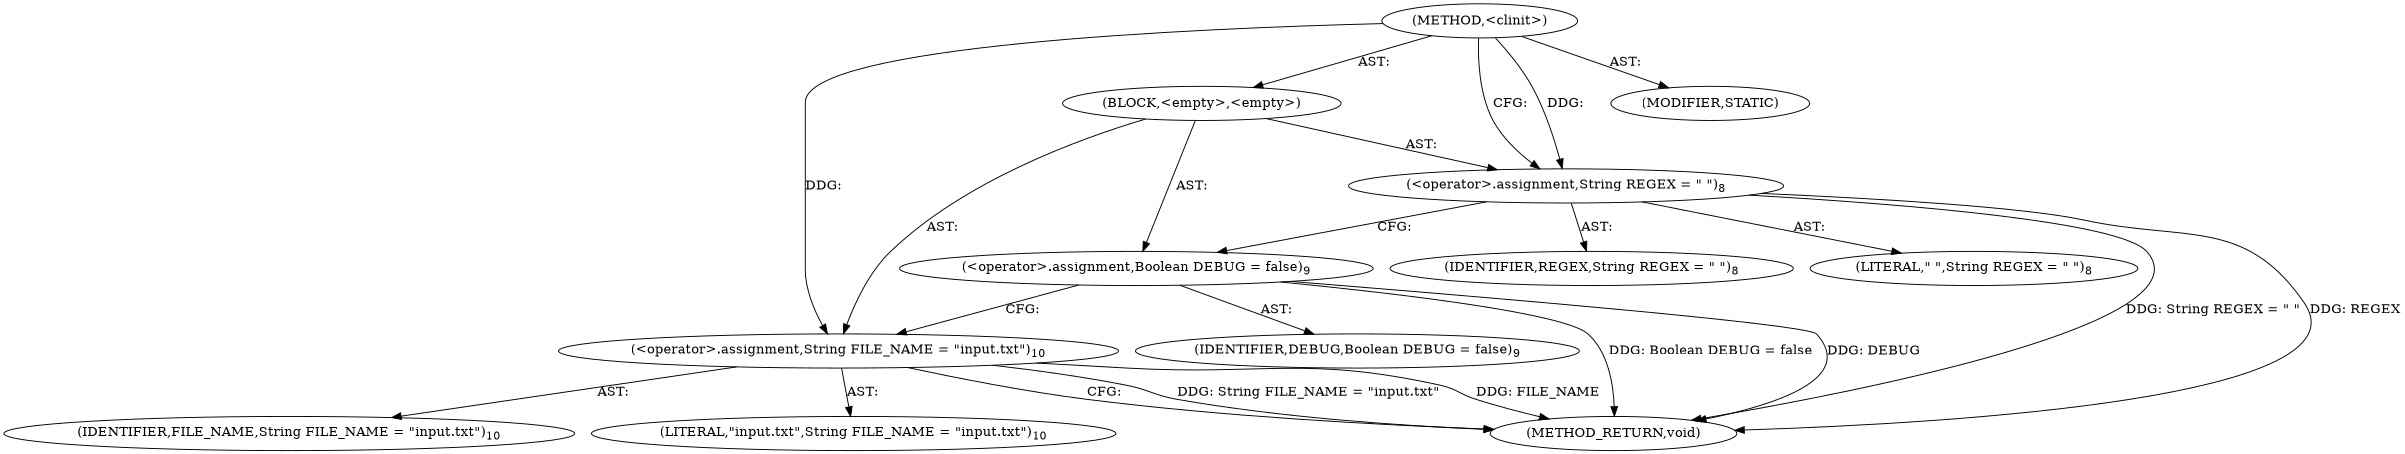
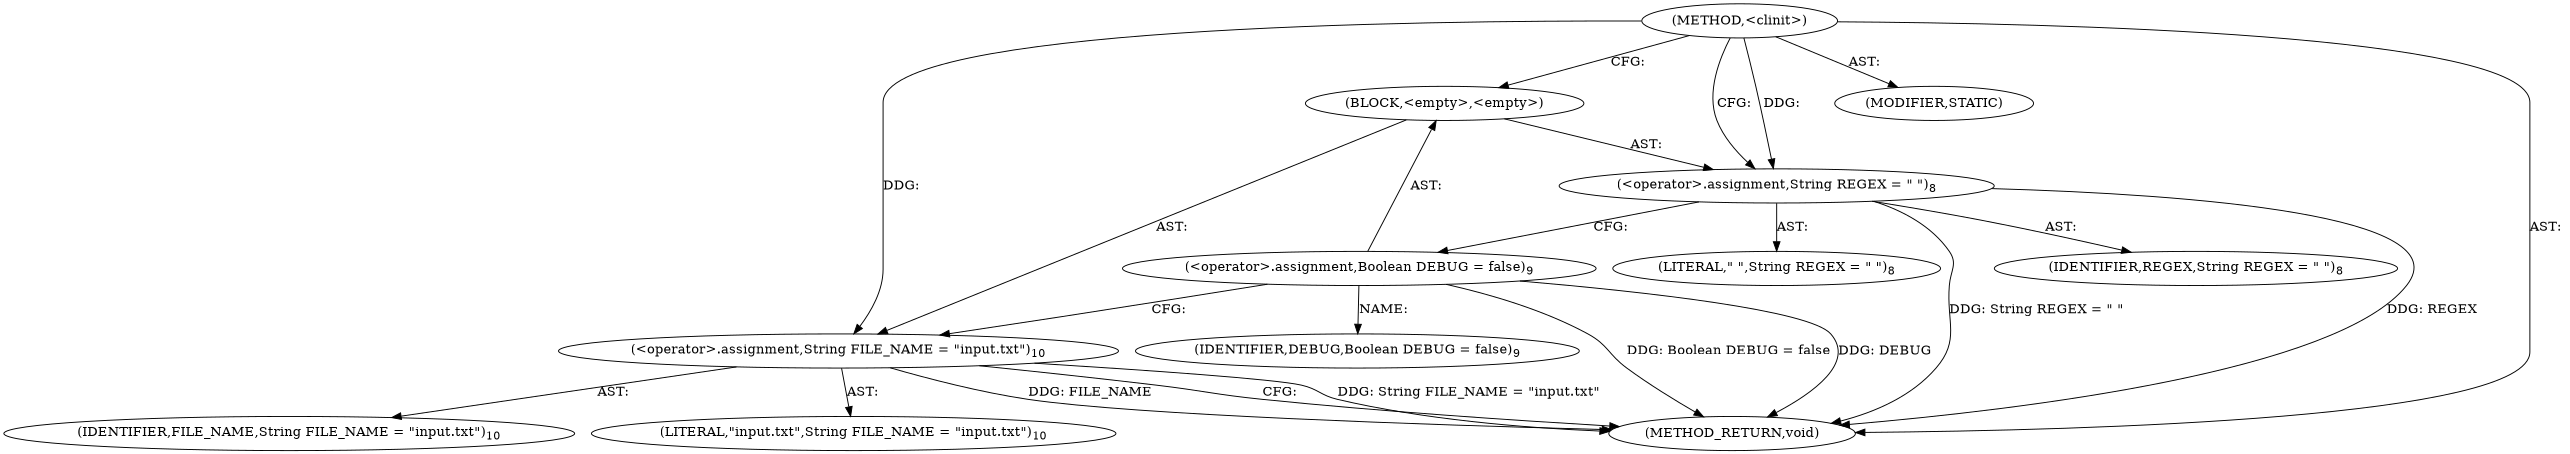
edge "(METHOD,<clinit>)" -> "(BLOCK,<empty>,<empty>)": label "AST: " -> "CFG: "
edge "(BLOCK,<empty>,<empty>)" -> "(<operator>.assignment,Boolean DEBUG = false)": reversed
edge "(METHOD,<clinit>)" -> "(METHOD_RETURN,void)": added, label "AST:"
edge "(<operator>.assignment,Boolean DEBUG = false)" -> "(IDENTIFIER,DEBUG,Boolean DEBUG = false)": label "AST: " -> "NAME: "
